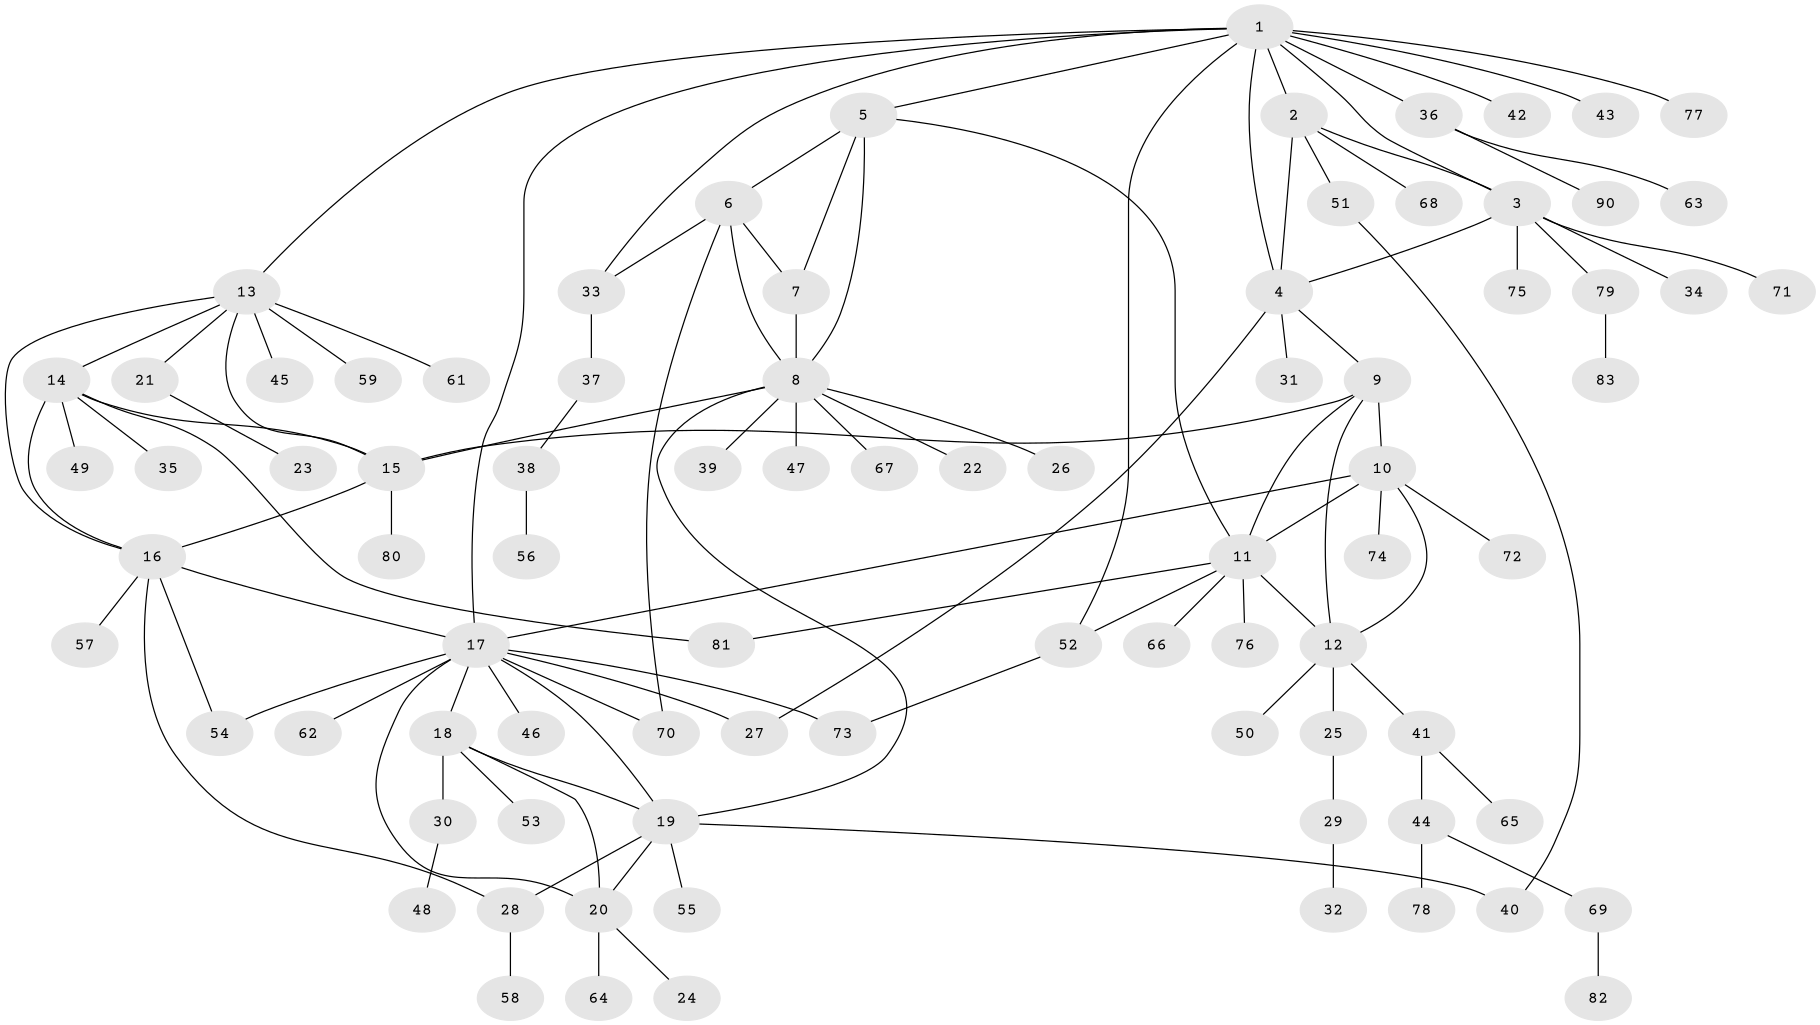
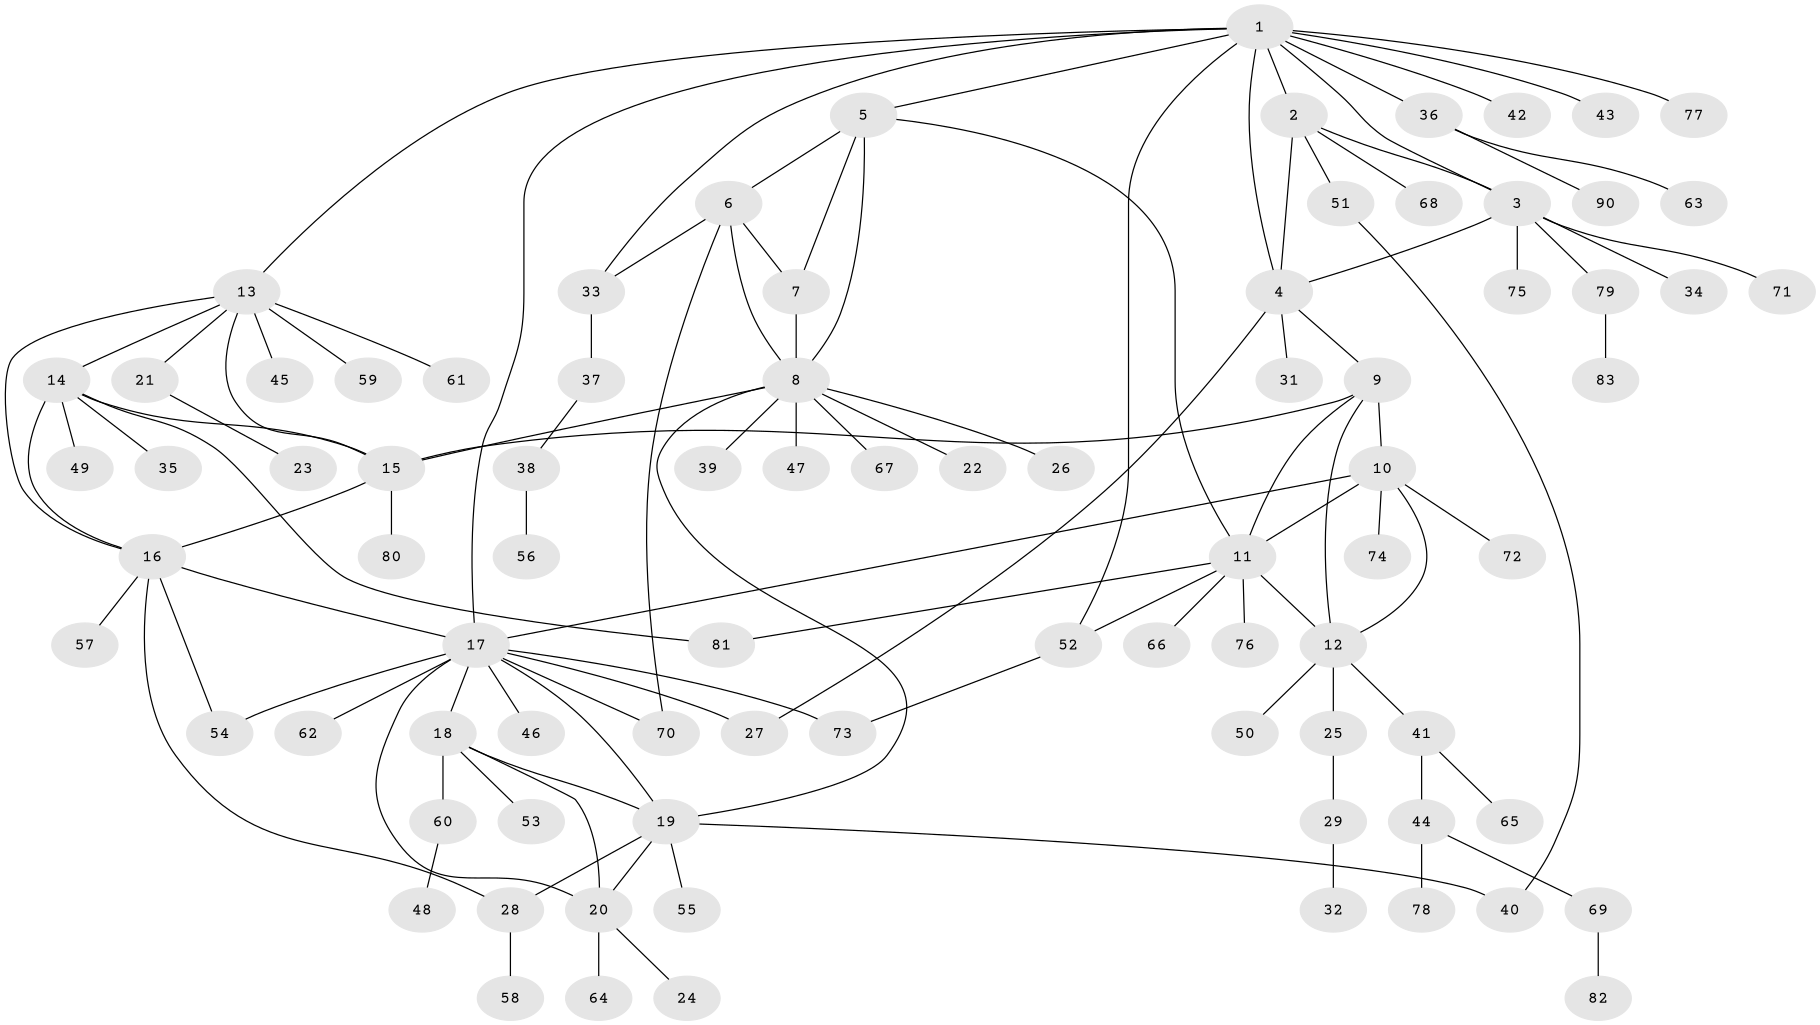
node "30": label "30" -> "60"
